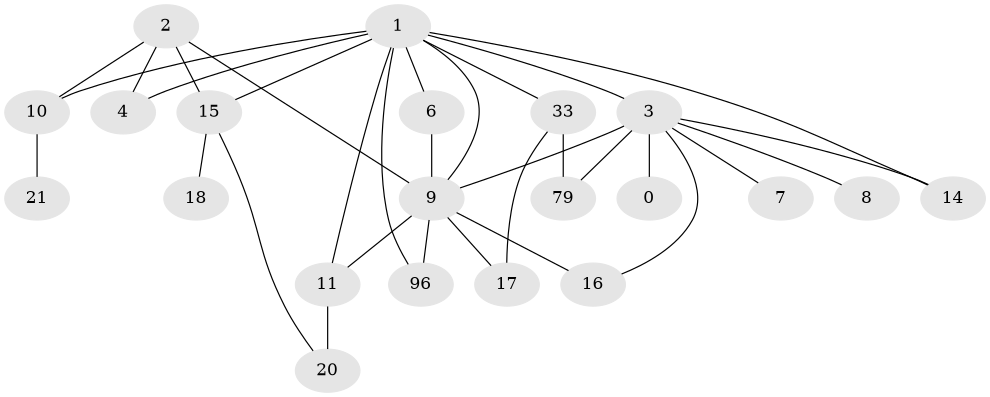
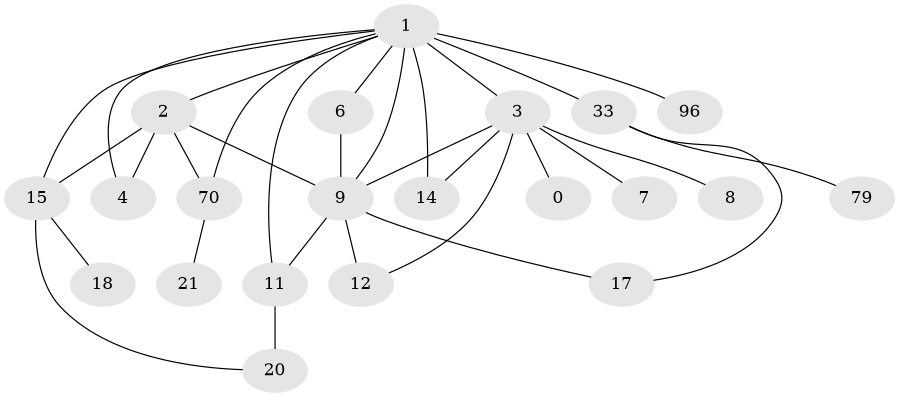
edge "1" -- "2": added
node "10": label "10" -> "70"
edge "3" -- "79": removed
edge "9" -- "96": removed
node "16": label "16" -> "12"
